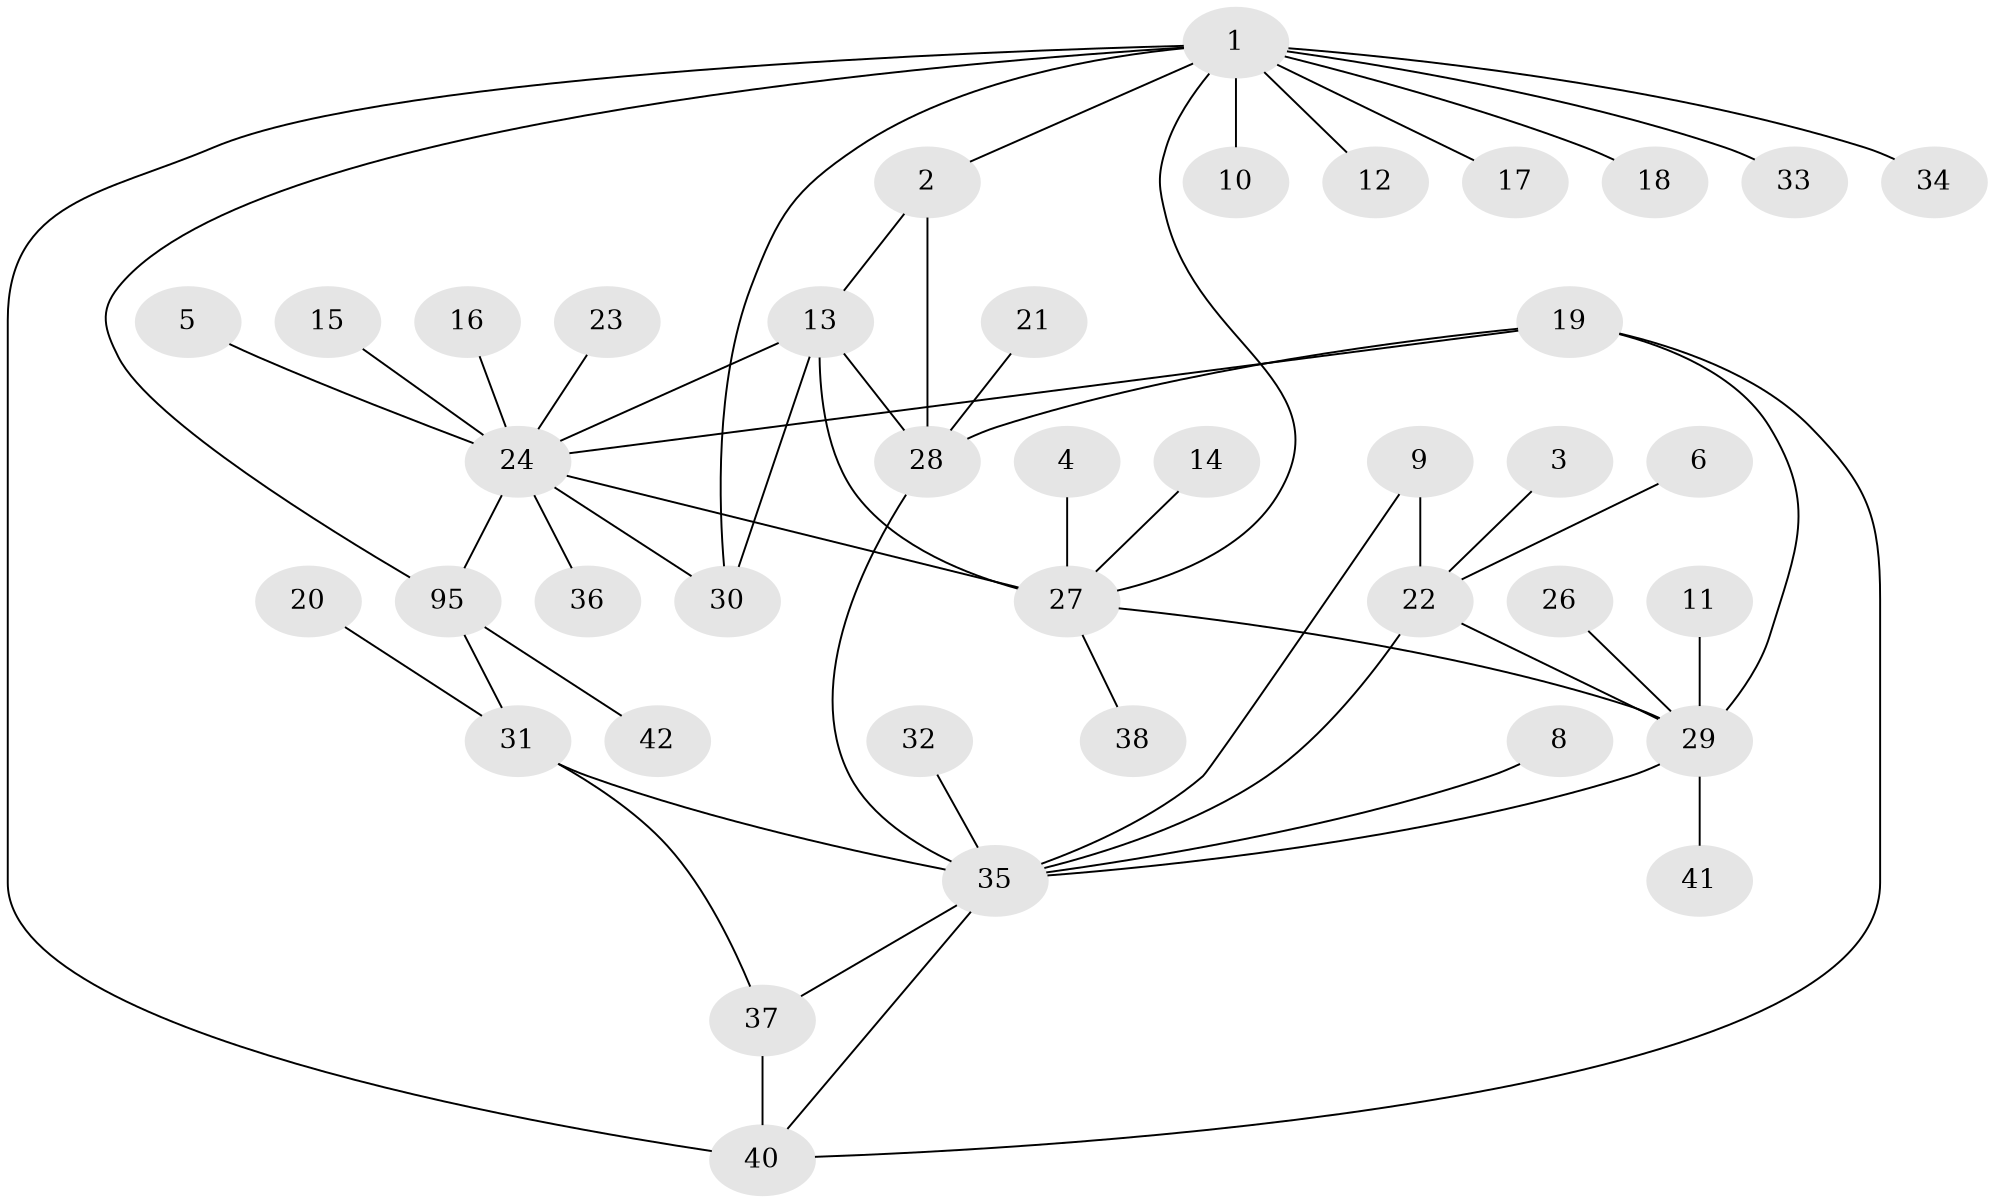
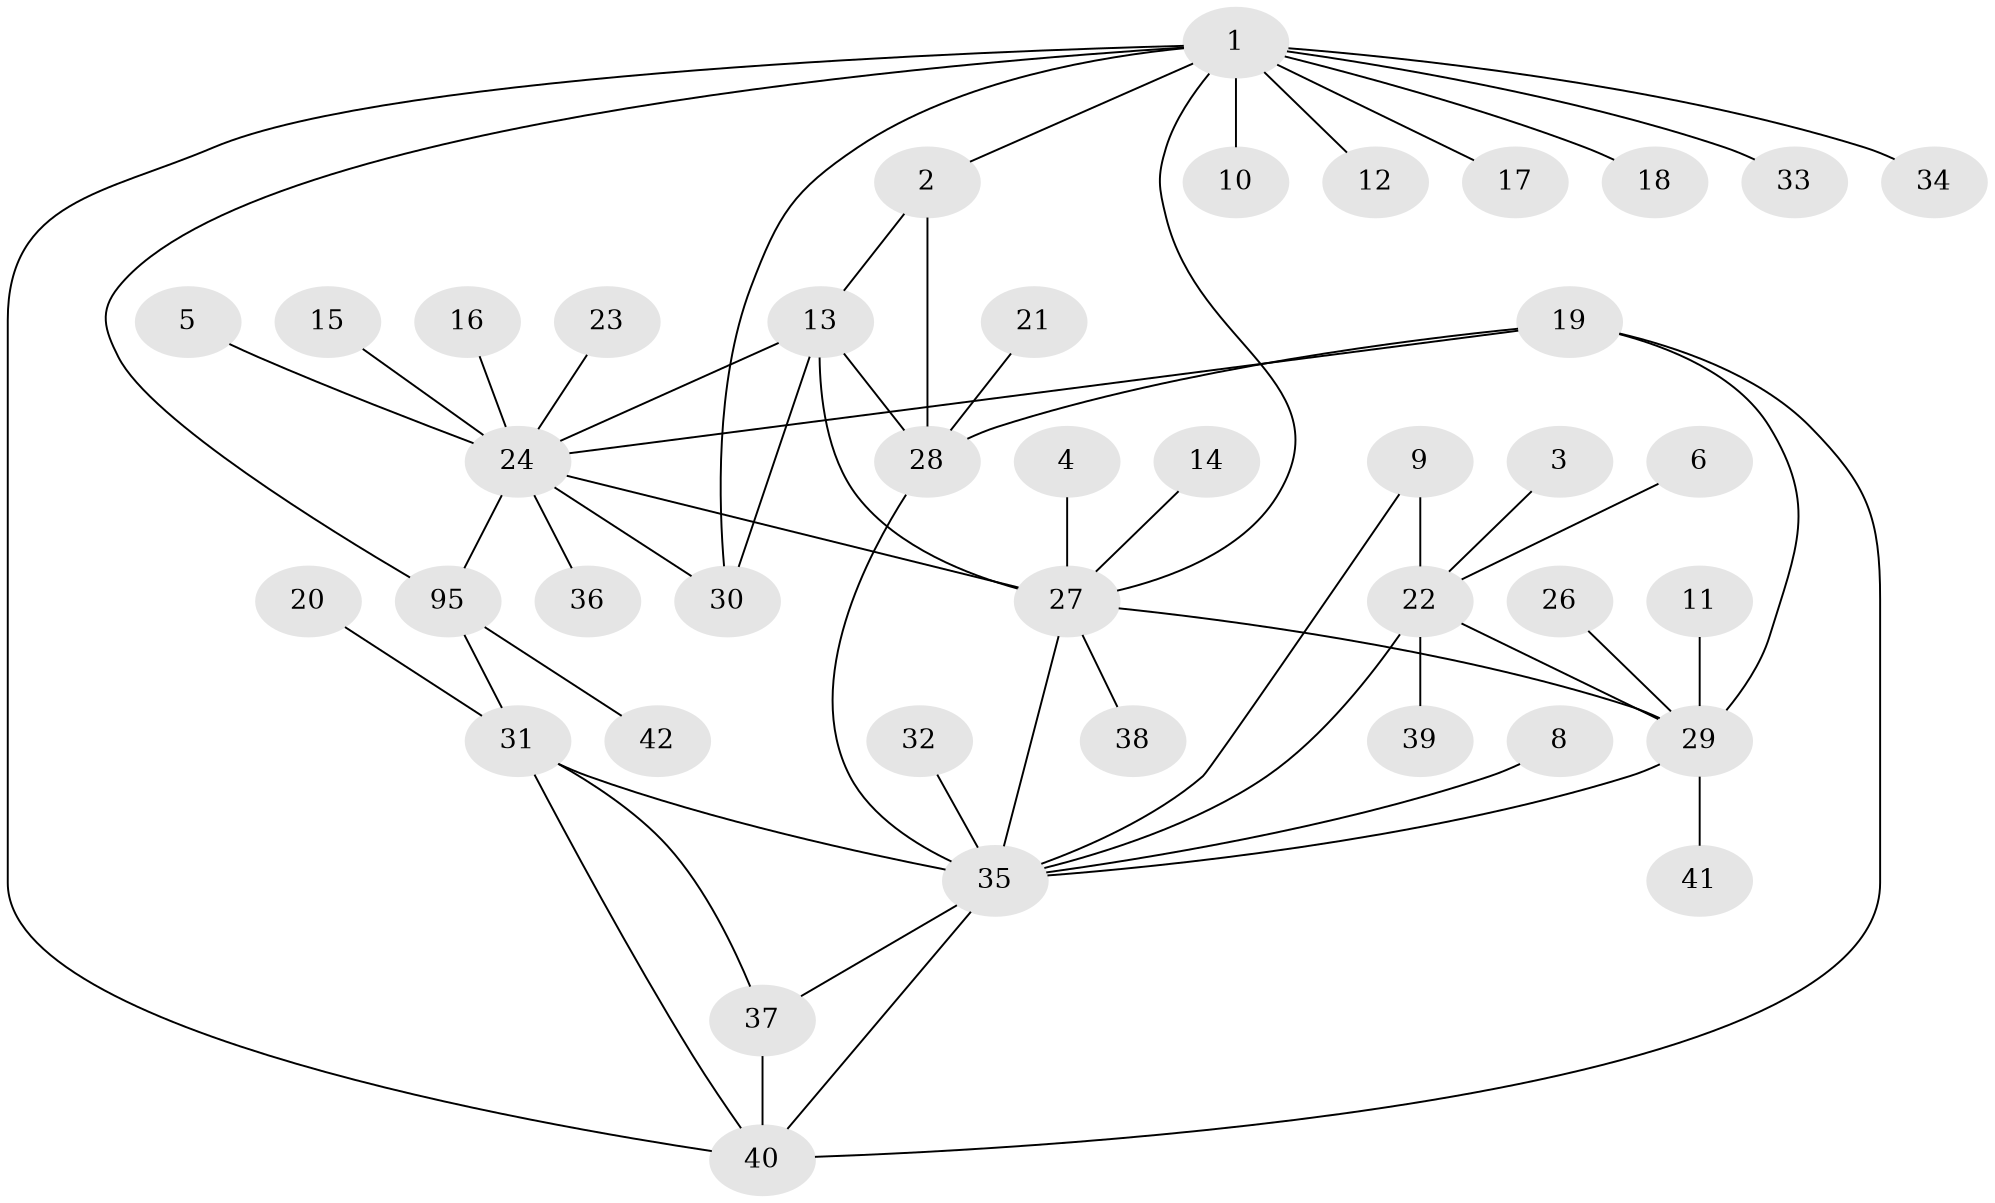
edge "27" -- "35": added
node "39": added
edge "31" -- "40": added
